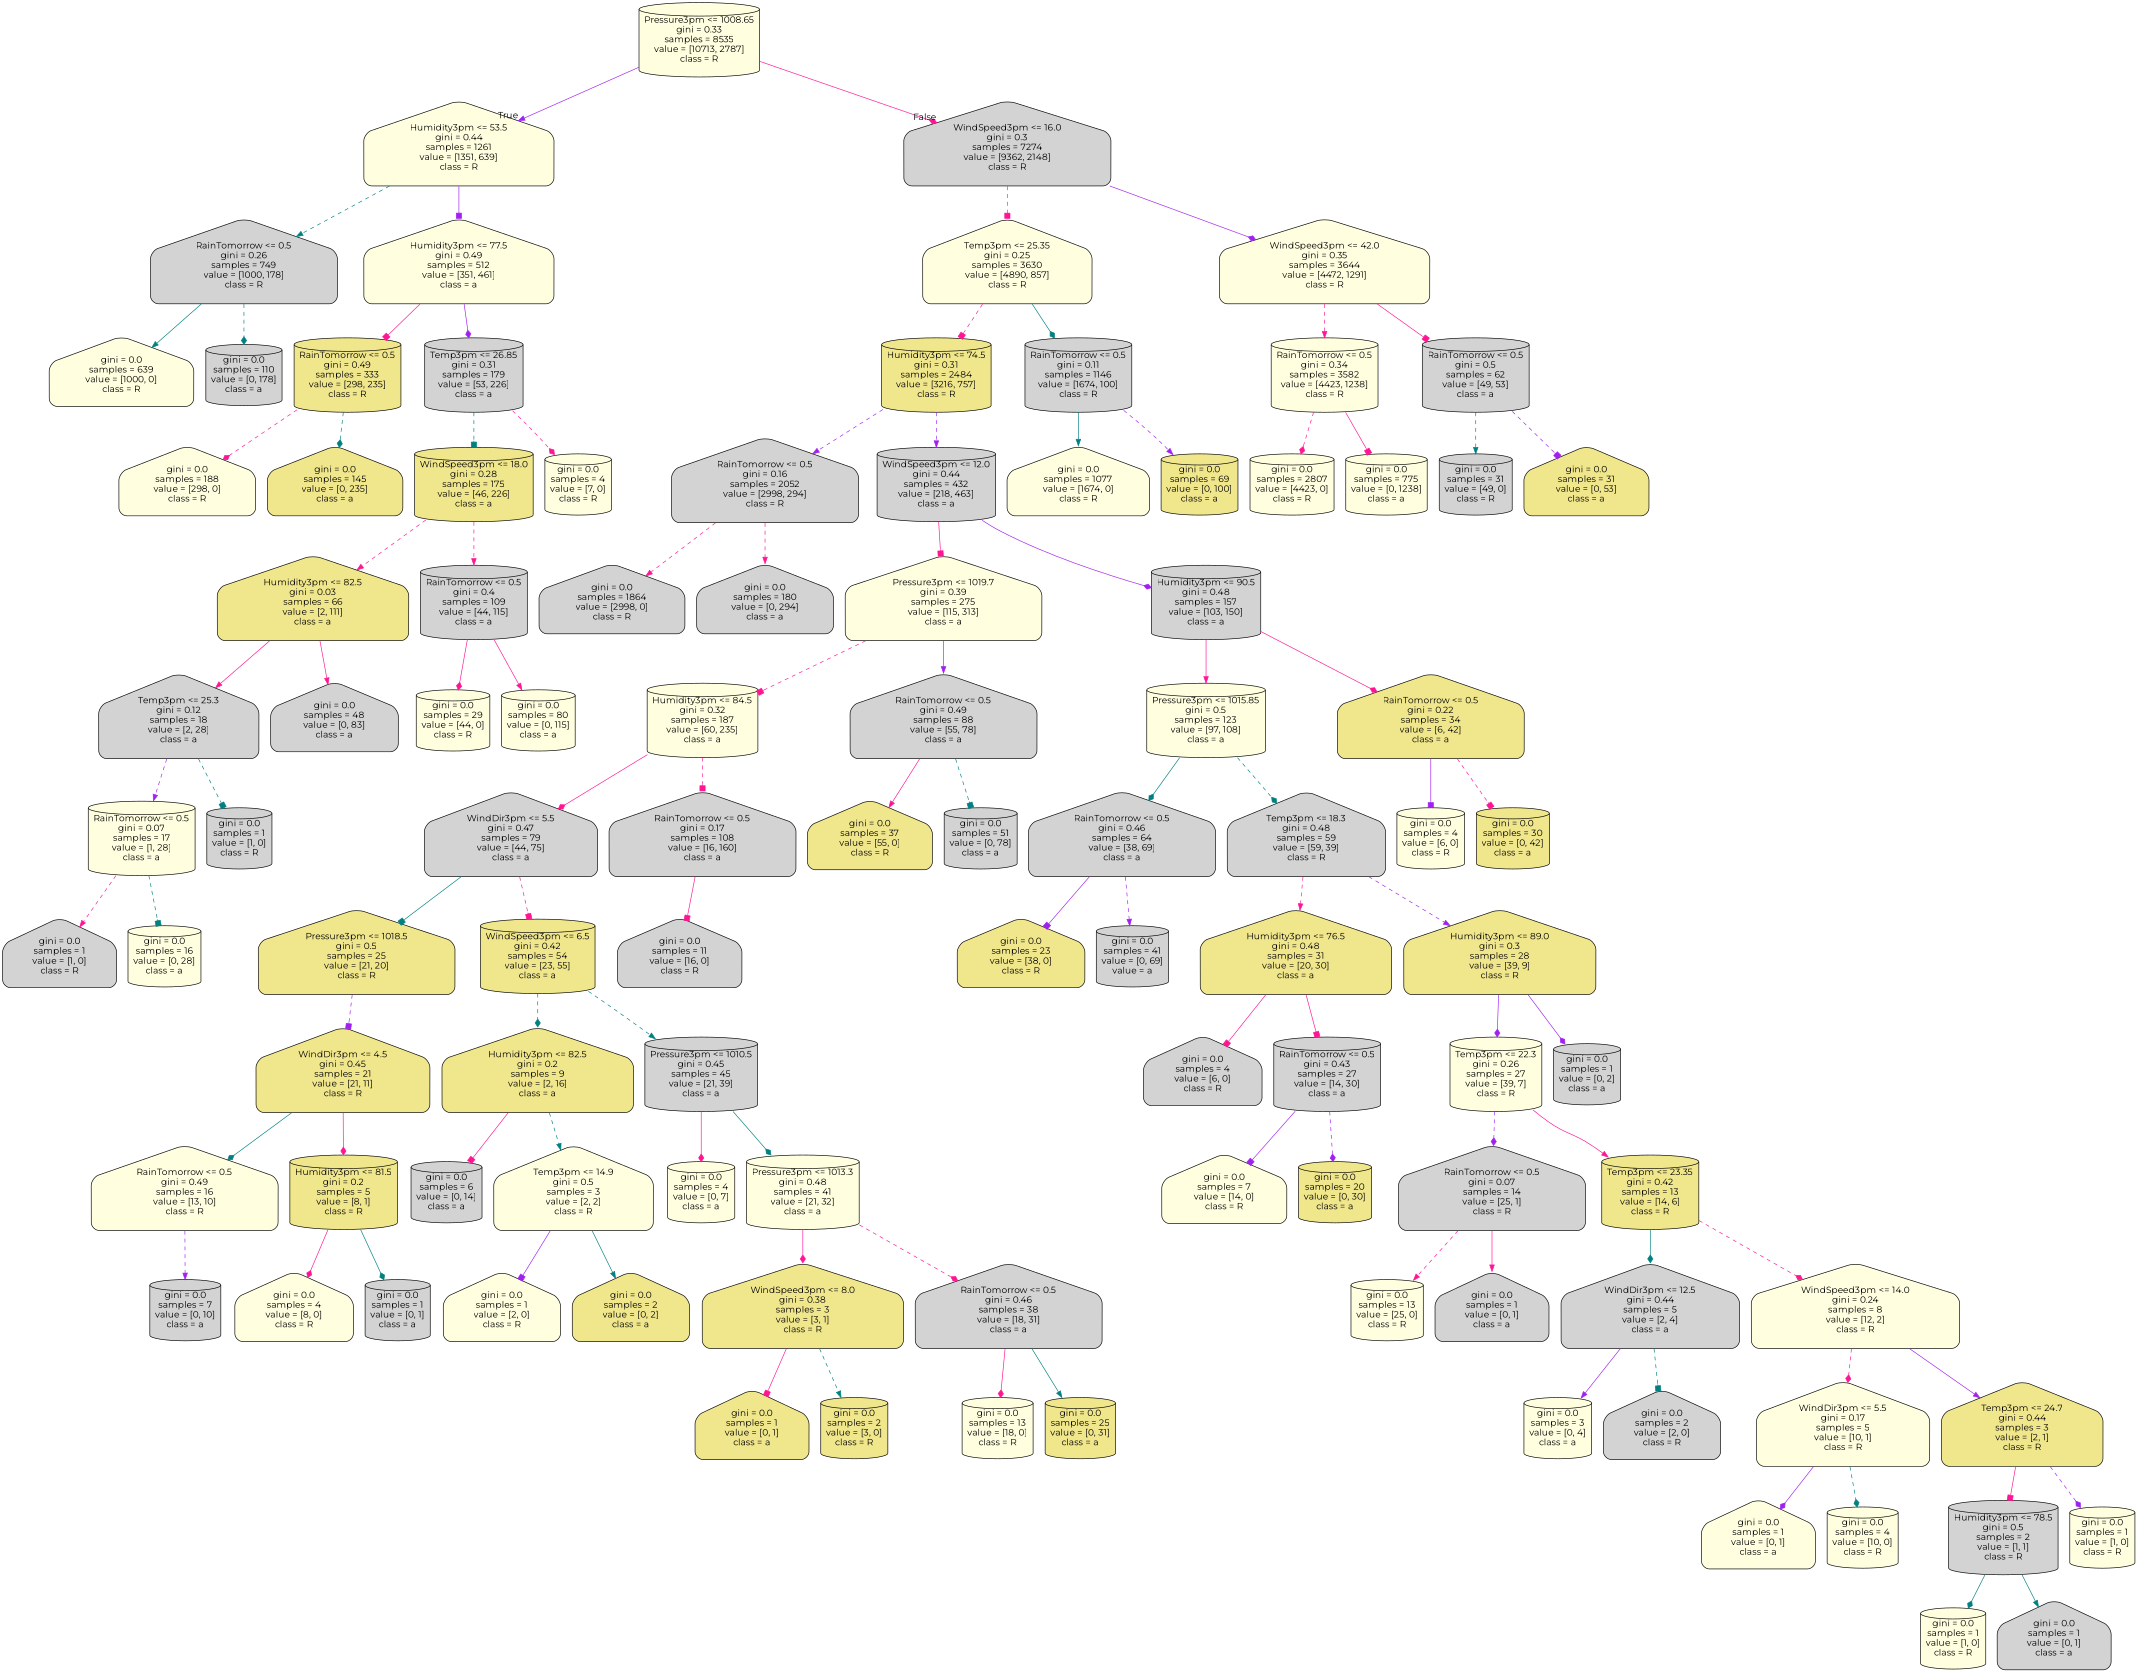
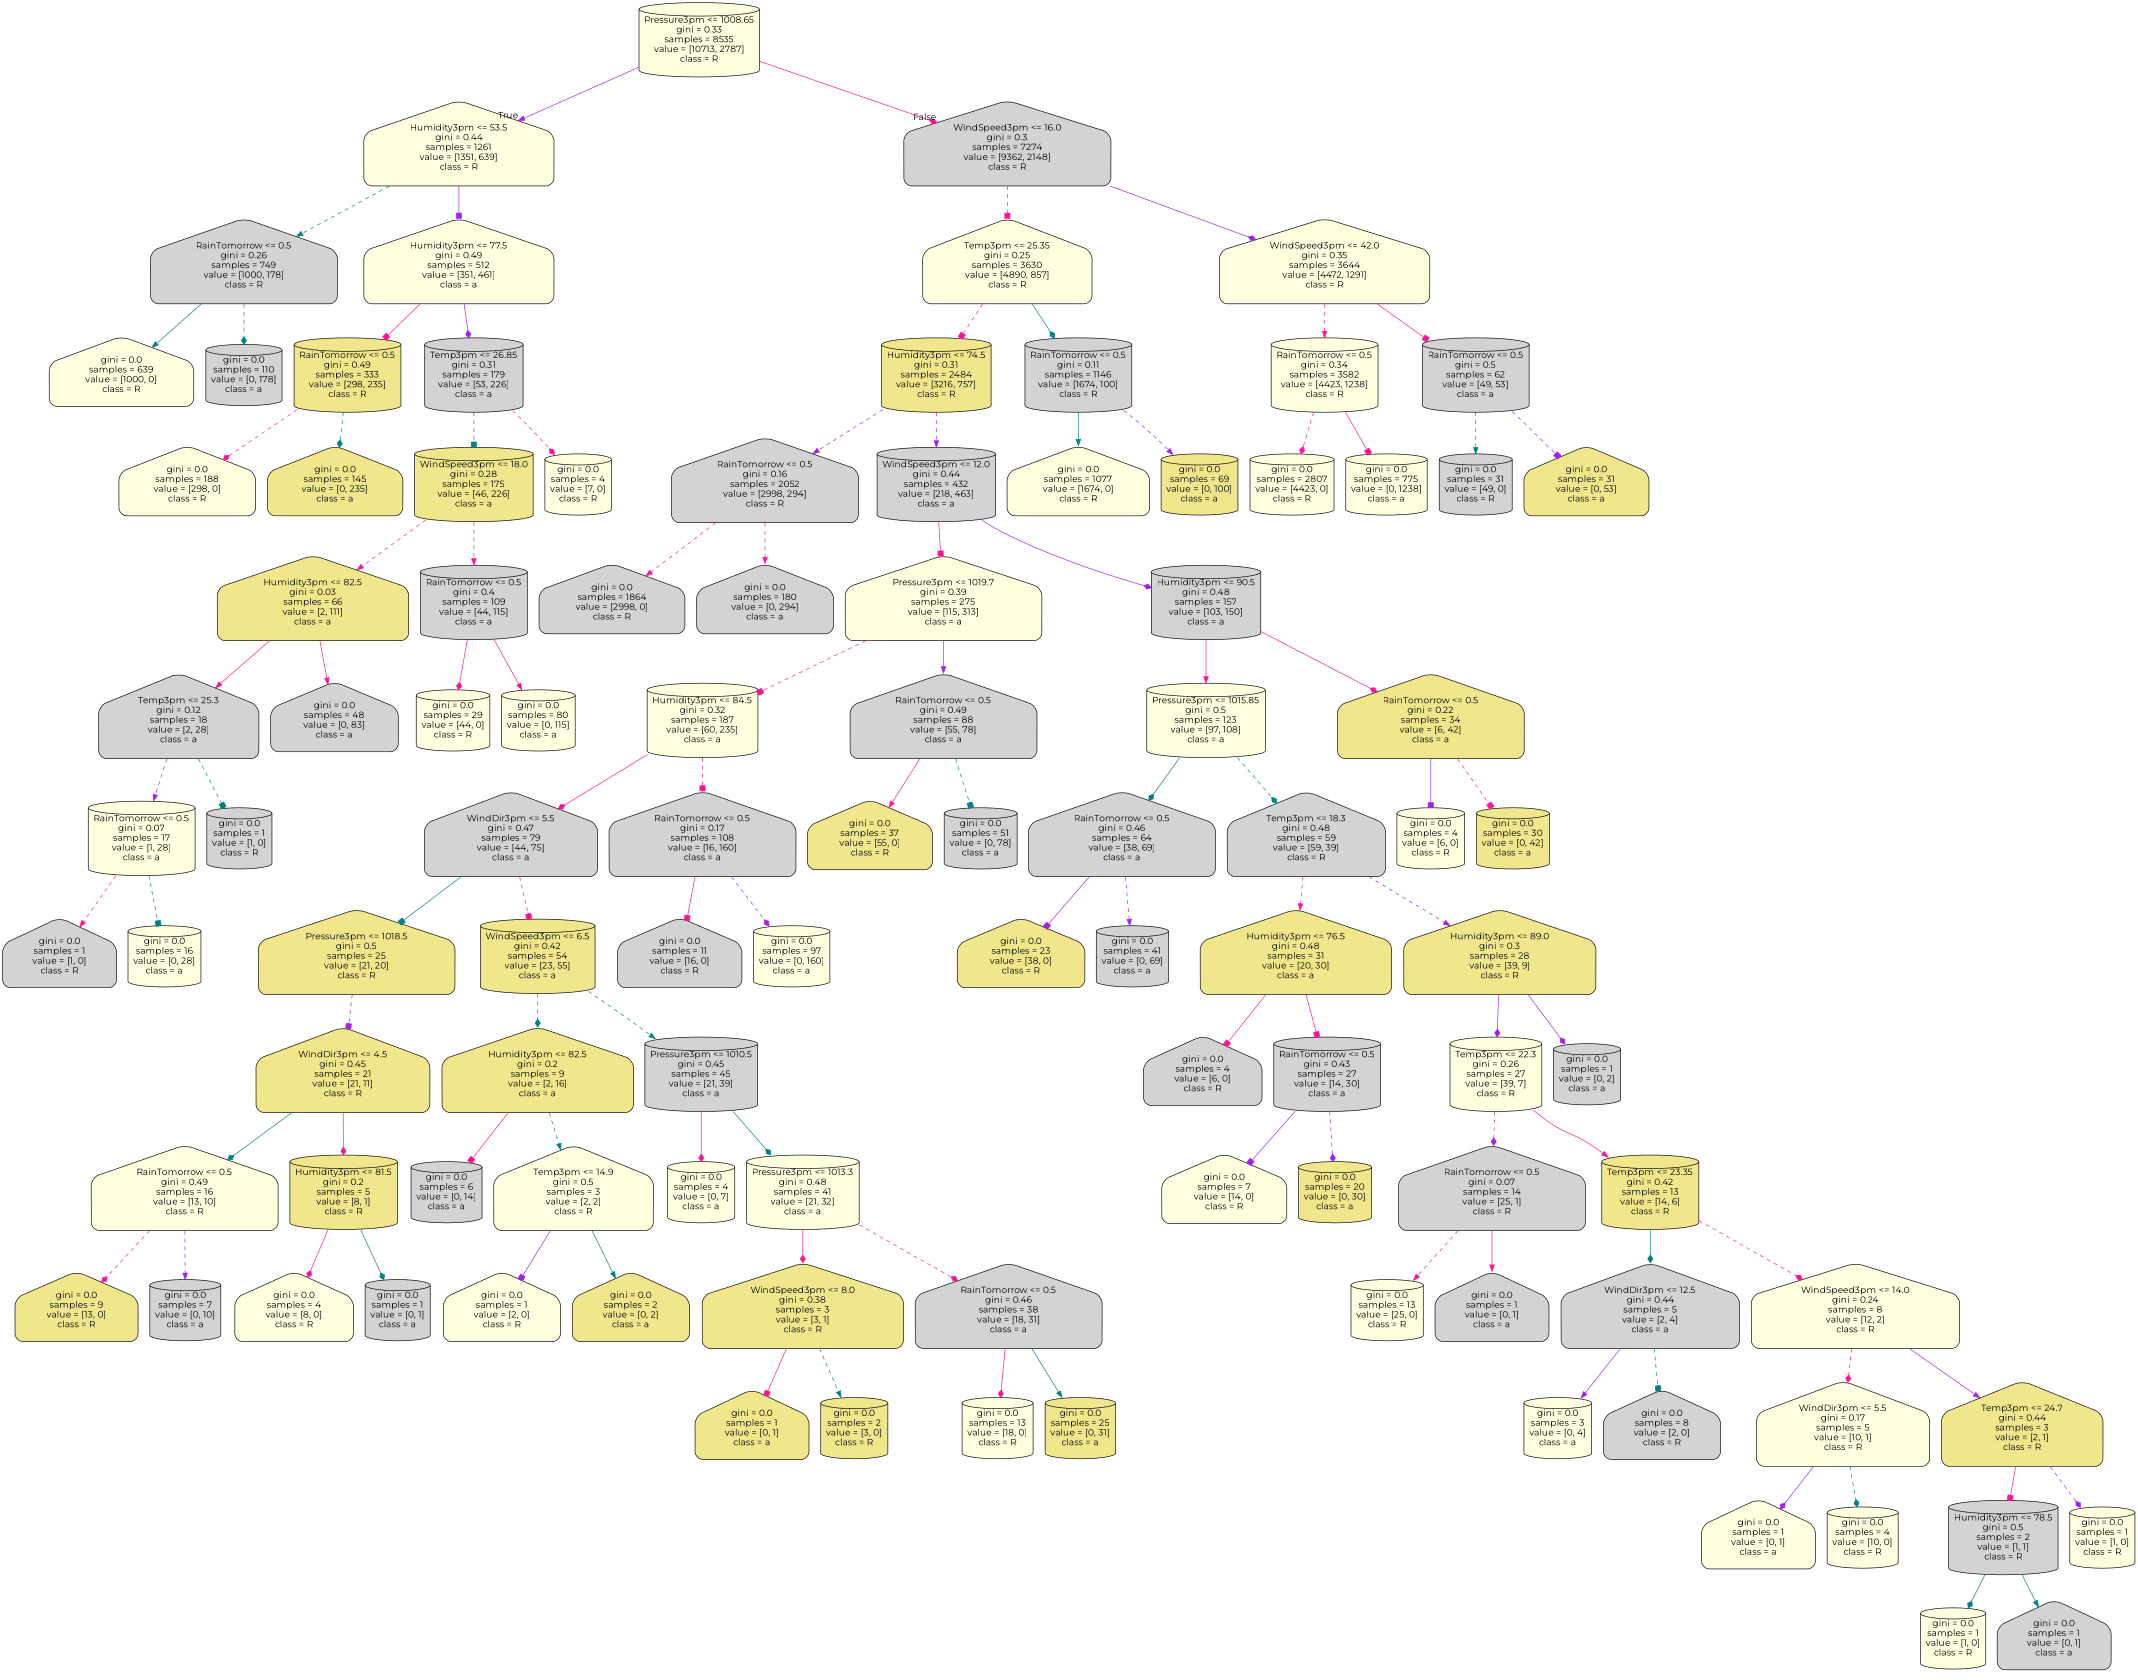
node "gini = 0.0 samples = 97 value = [0, 160] class = a": added
node "gini = 0.0 samples = 41 value = [0, 69] value = a": label "gini = 0.0 samples = 41 value = [0, 69] value = a" -> "gini = 0.0 samples = 41 value = [0, 69] class = a"
node "gini = 0.0 samples = 9 value = [13, 0] class = R": added
node "gini = 0.0 samples = 2 value = [2, 0] class = R": label "gini = 0.0 samples = 2 value = [2, 0] class = R" -> "gini = 0.0 samples = 8 value = [2, 0] class = R"
